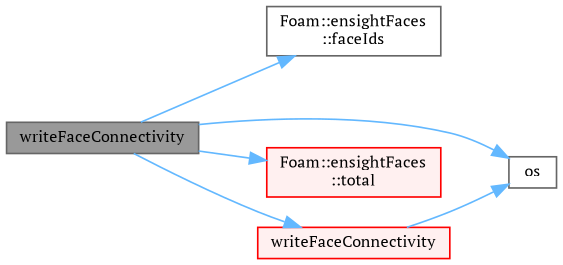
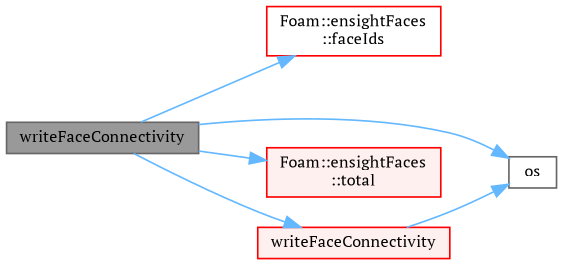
node "Foam::ensightFaces ::faceIds": color grey40 -> red
